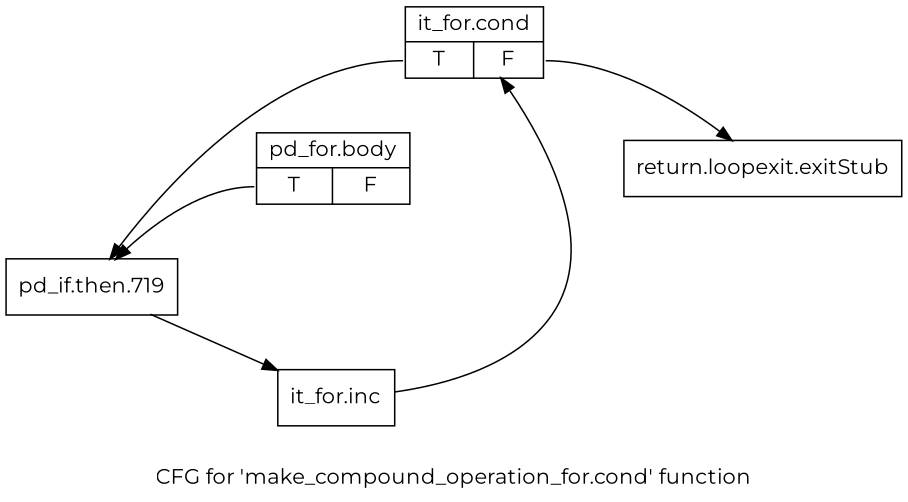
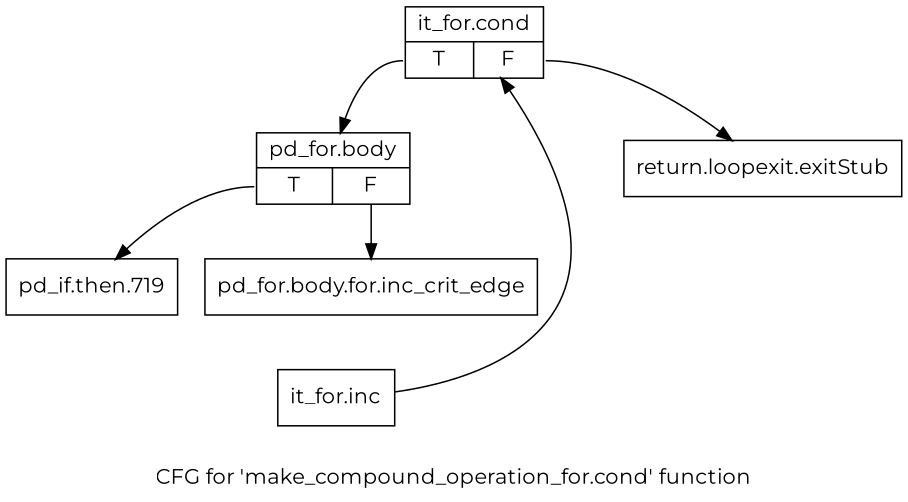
edge "it_for.cond" -> "pd_if.then.719": now "it_for.cond" -> "pd_for.body"
node "pd_for.body.for.inc_crit_edge": added
edge "pd_if.then.719" -> "it_for.inc": removed
